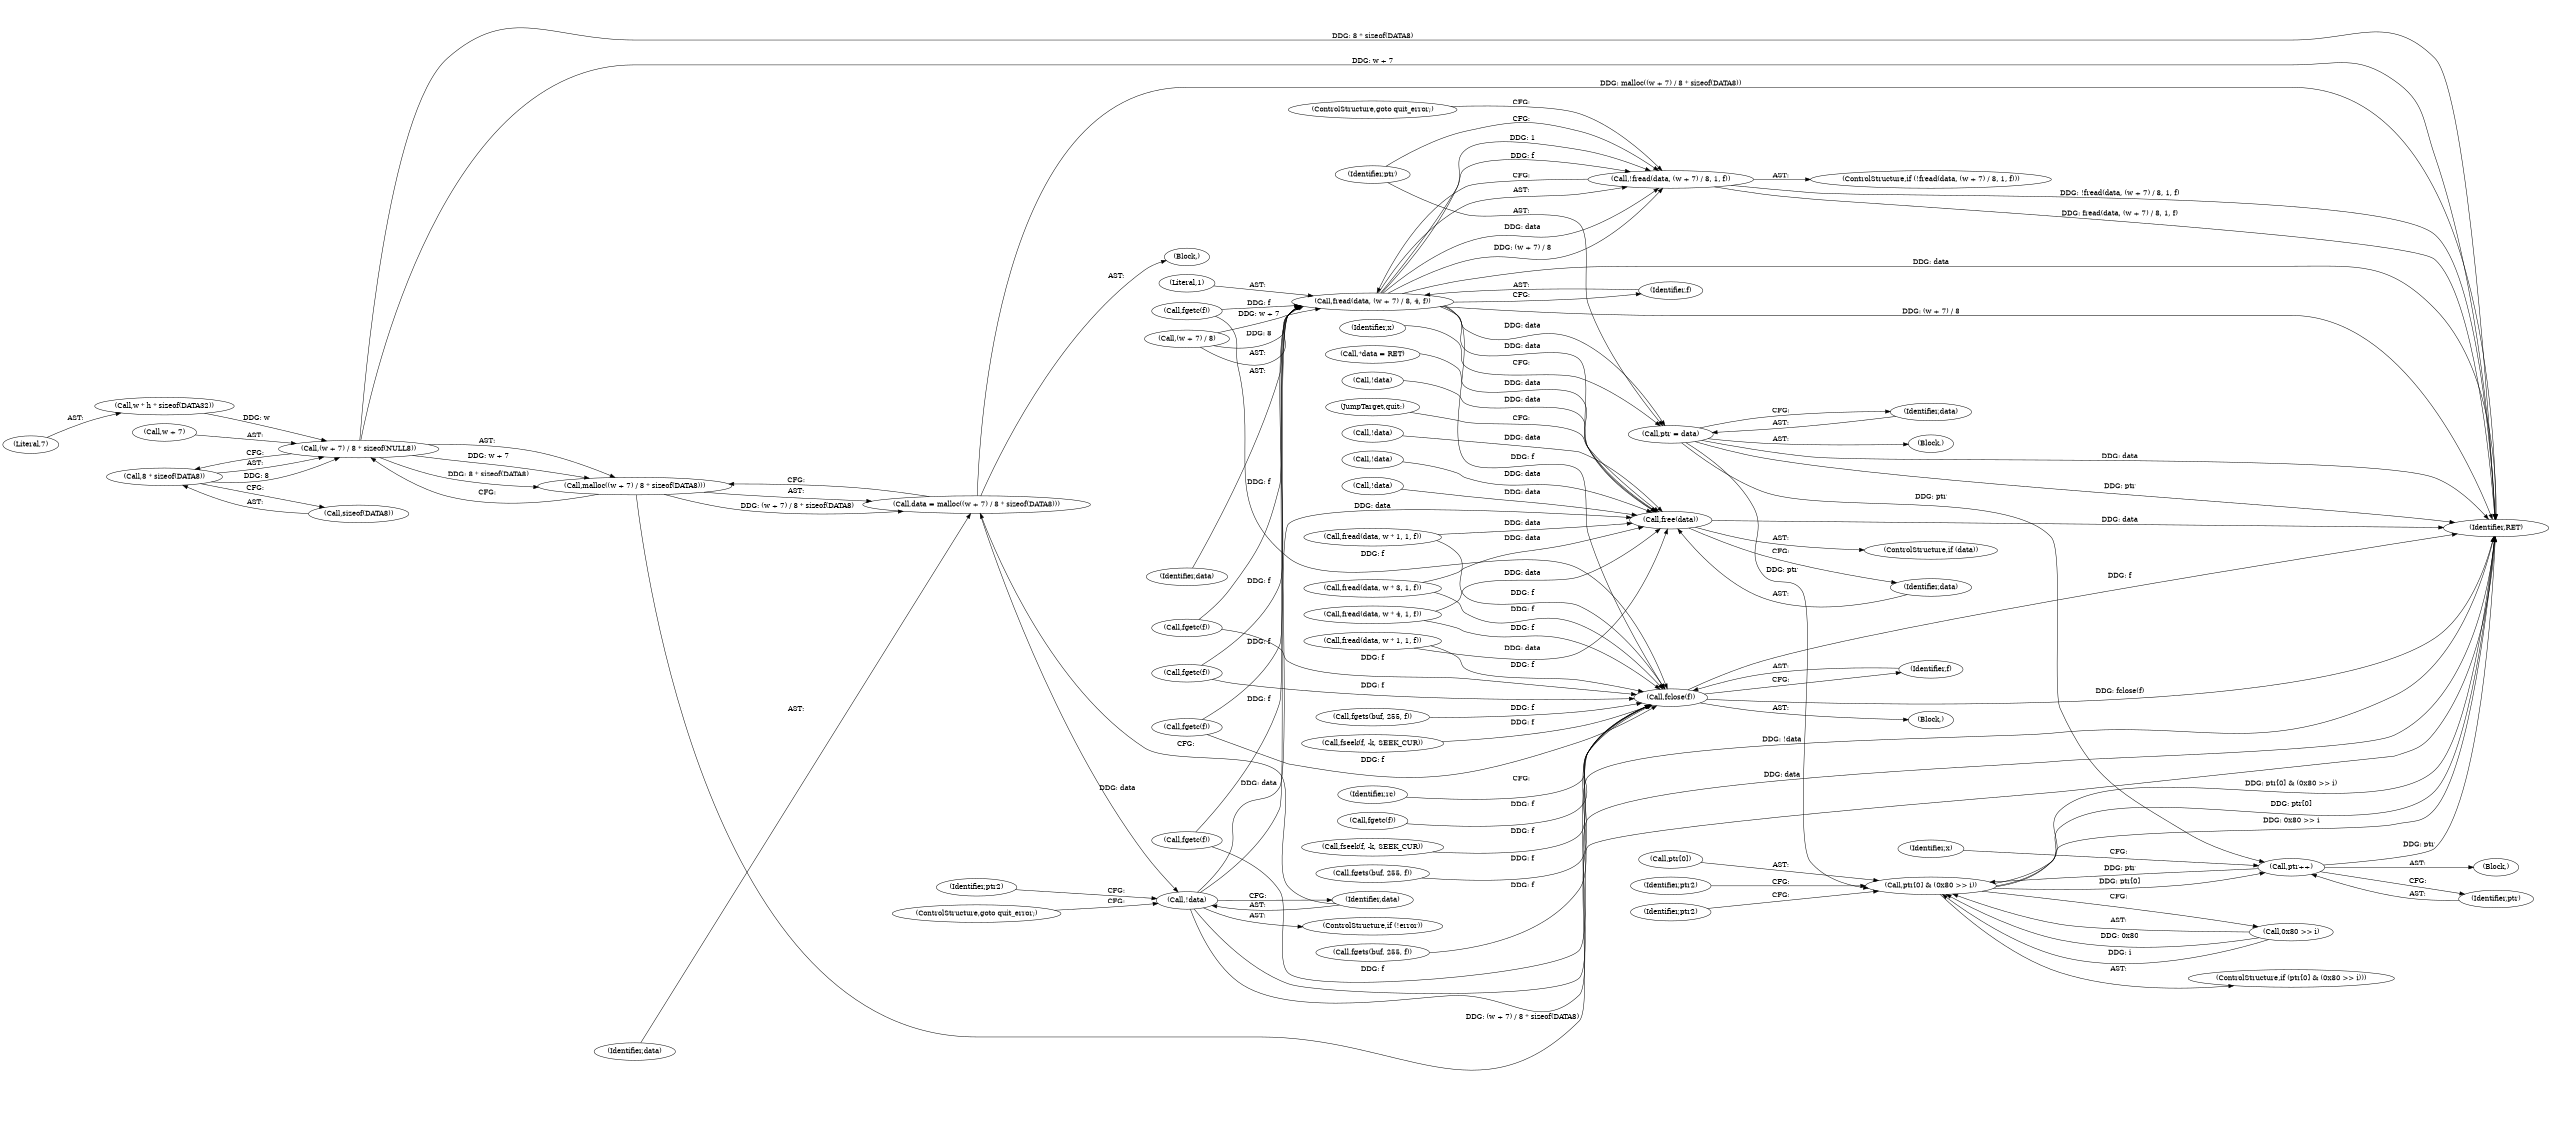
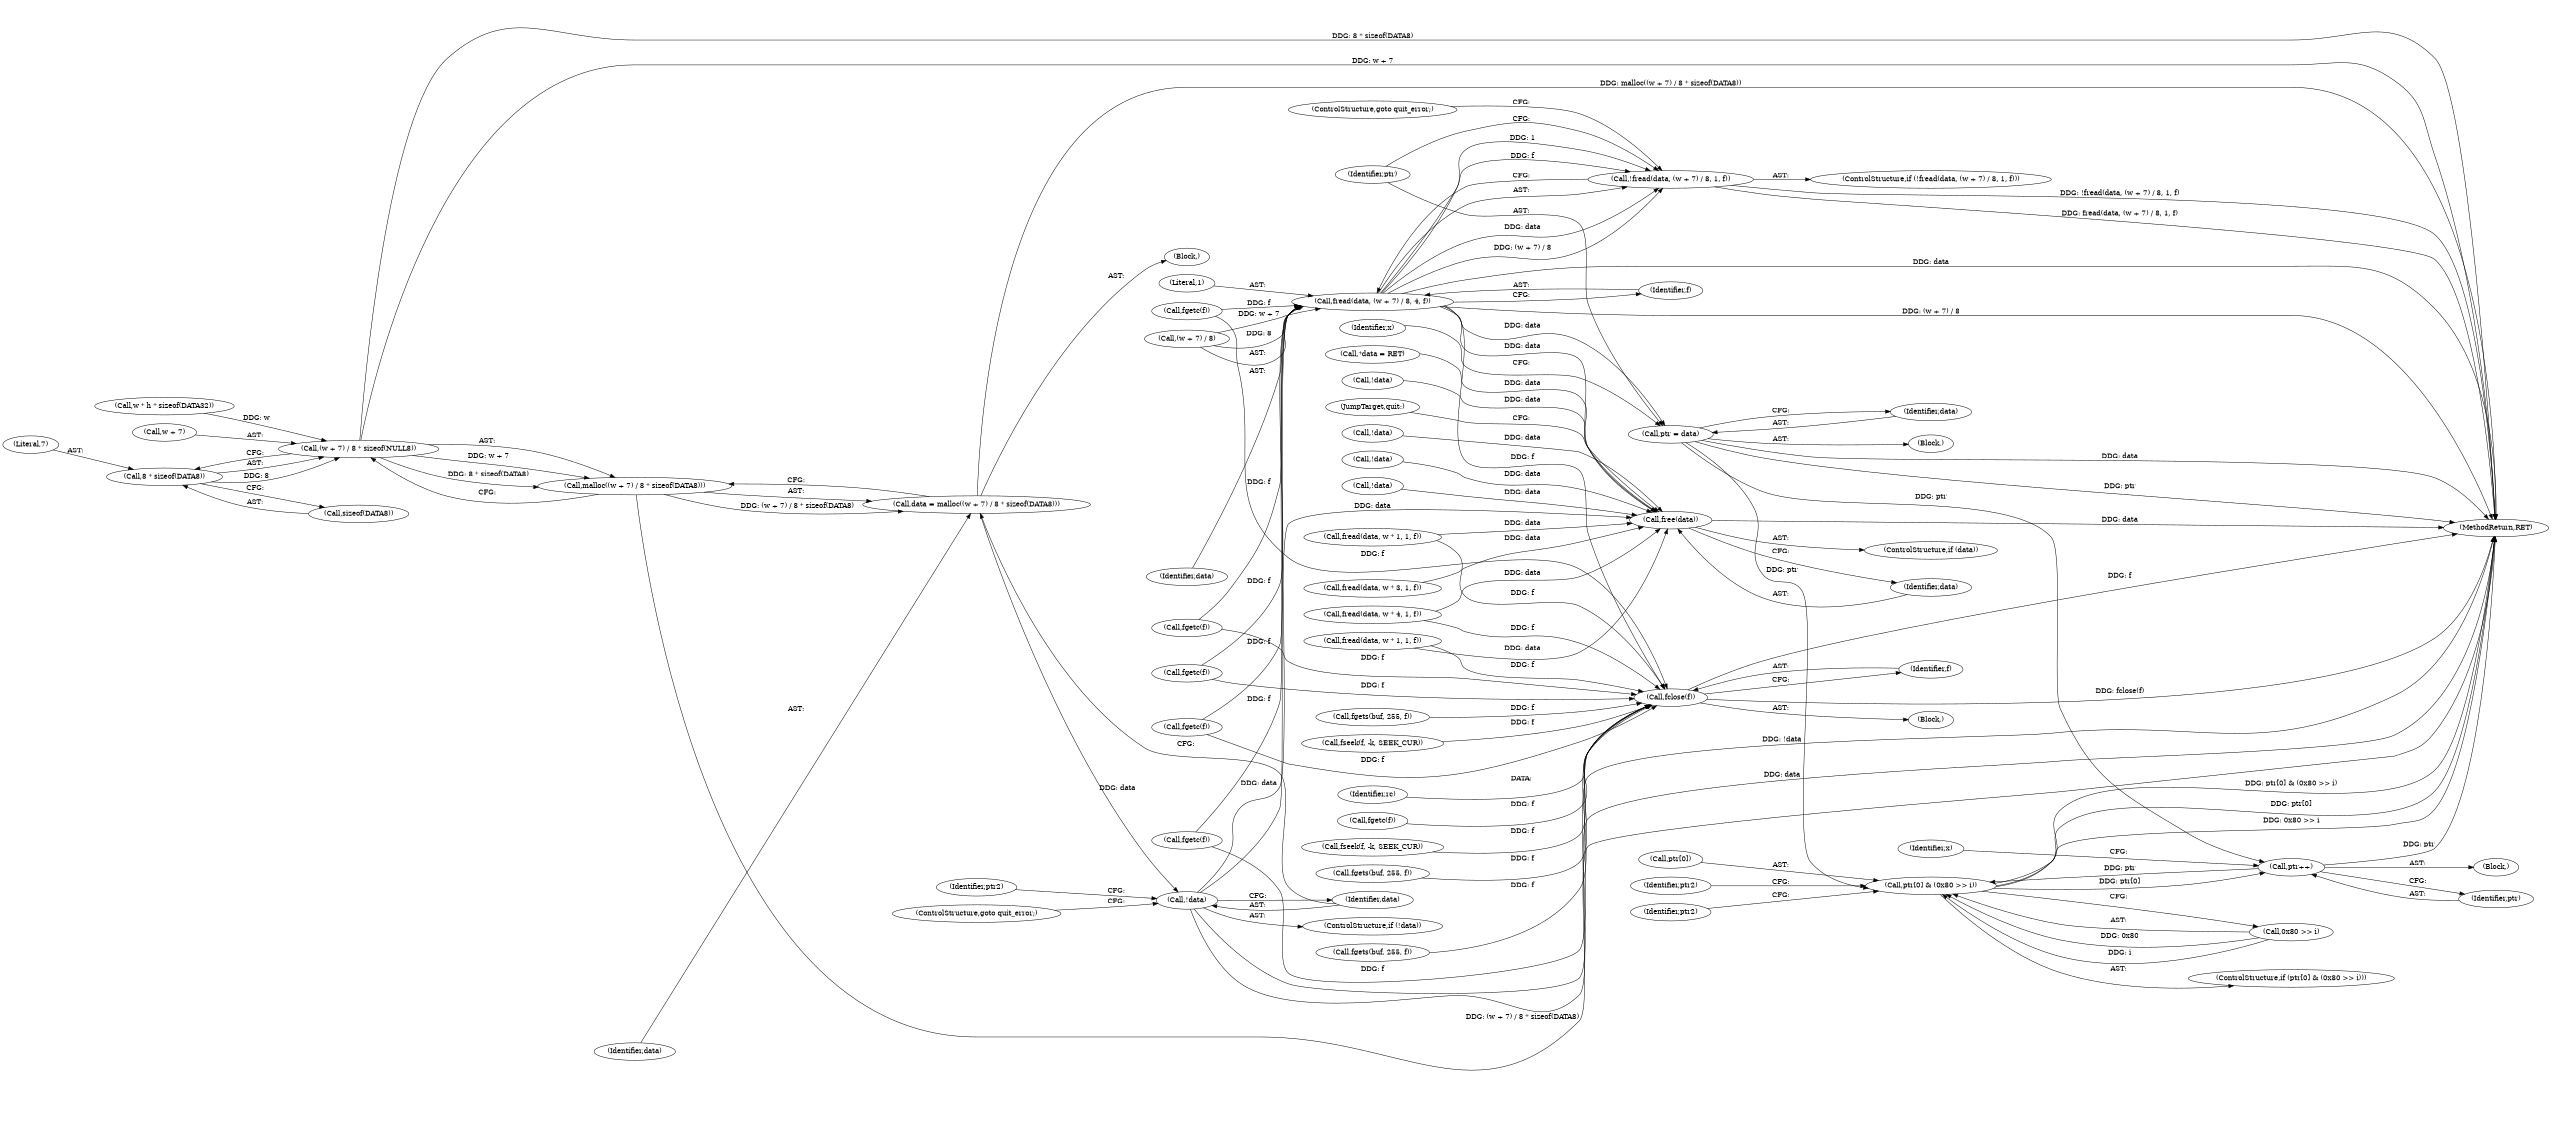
edge "(Literal,7)" -> "(Call,w * h * sizeof(DATA32))": now "(Literal,7)" -> "(Call,8 * sizeof(DATA8))"
node "(Identifier,RET)": label "(Identifier,RET)" -> "(MethodReturn,RET)"
edge "(Call,fread(data, w * 3, 1, f))" -> "(Call,fclose(f))": removed, label "DDG: f"
edge "(Identifier,rc)" -> "(Call,fclose(f))": label "CFG: " -> "DATA: "
node "(ControlStructure,if (!error))": label "(ControlStructure,if (!error))" -> "(ControlStructure,if (!data))"
